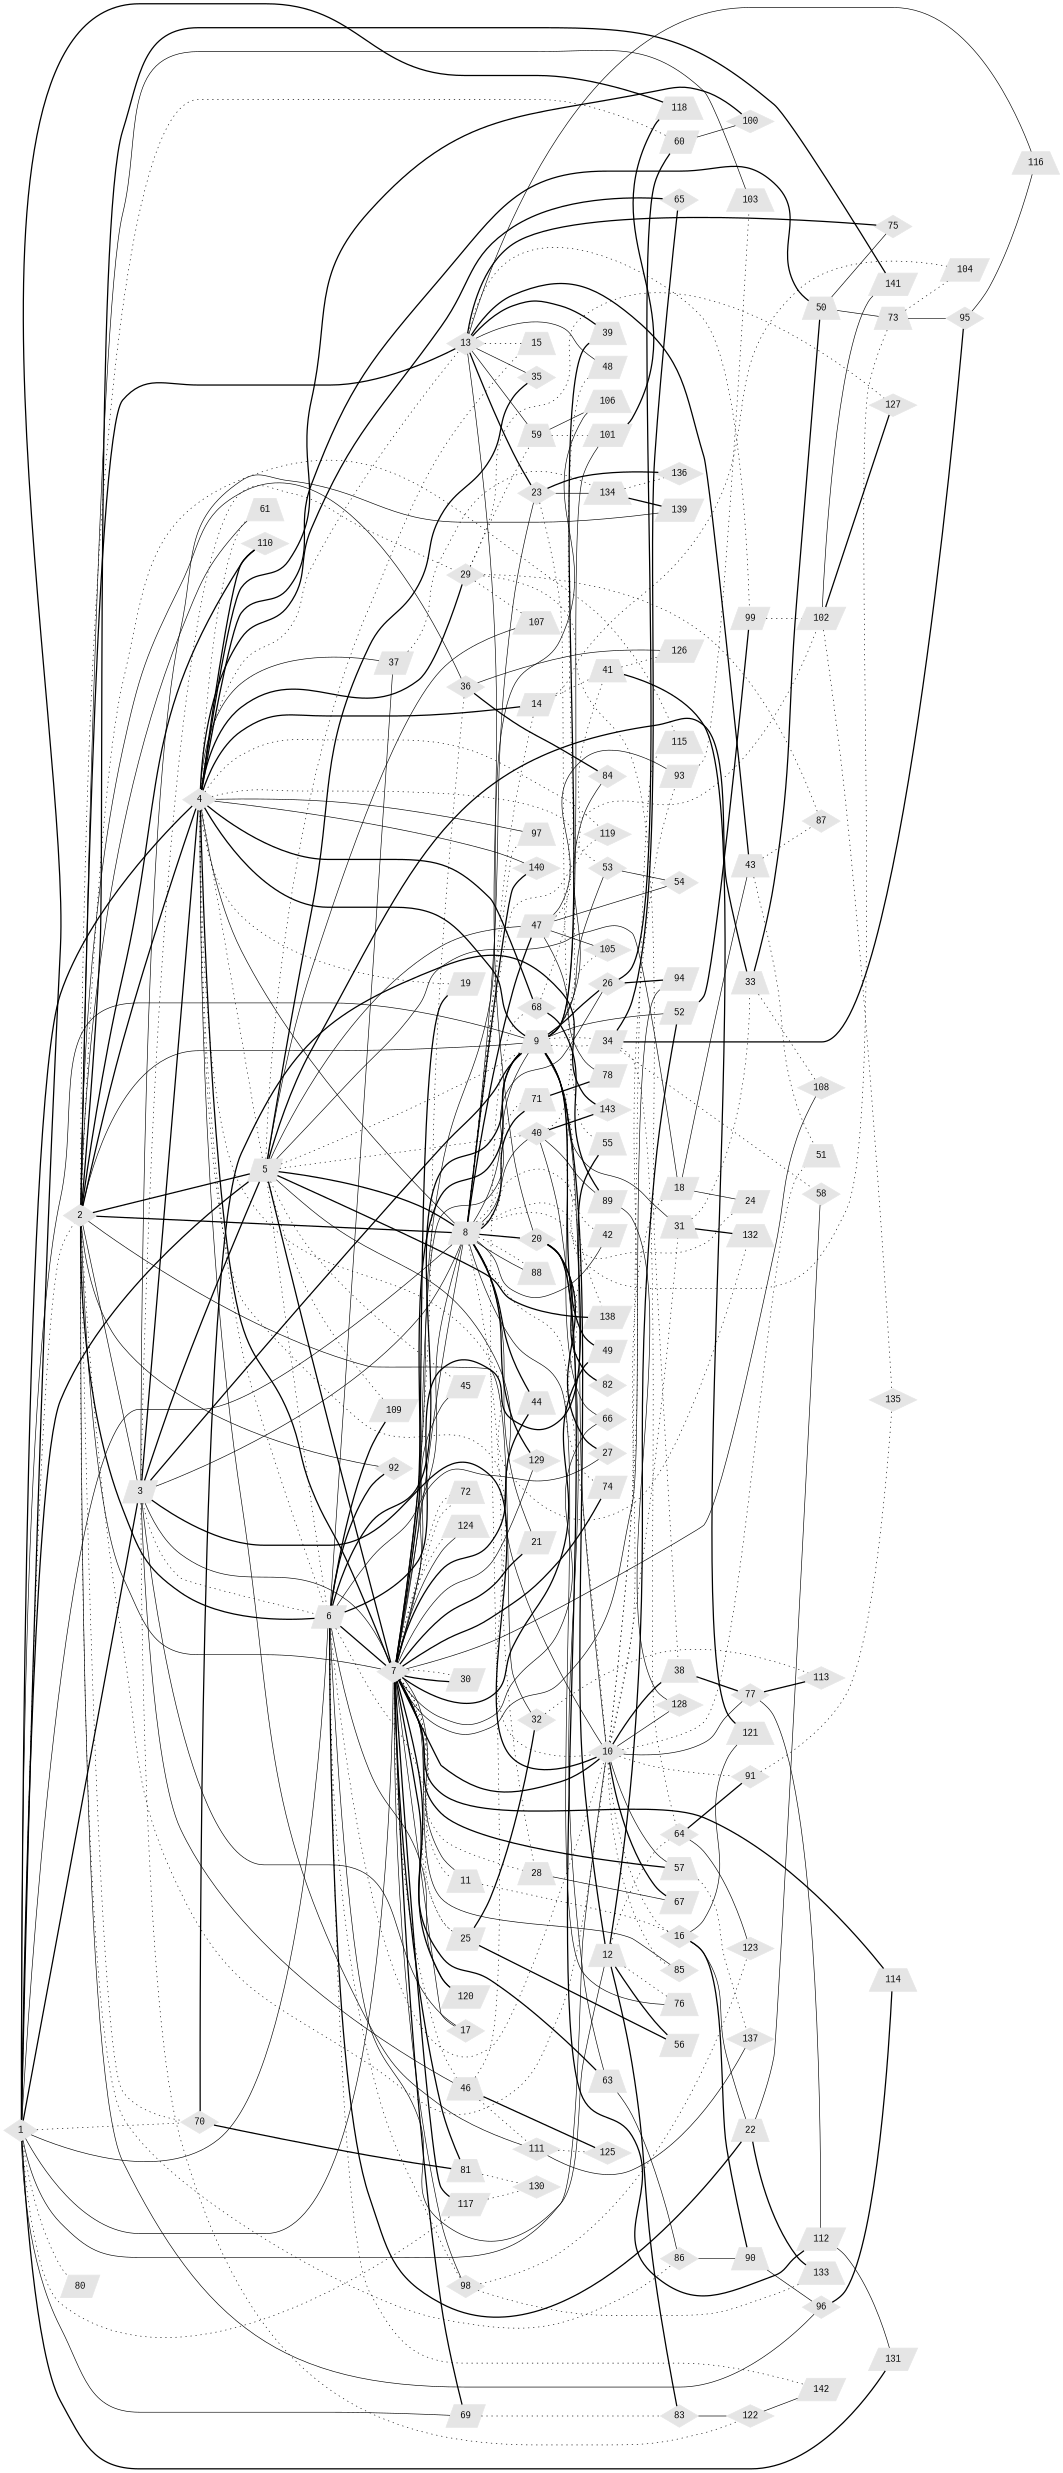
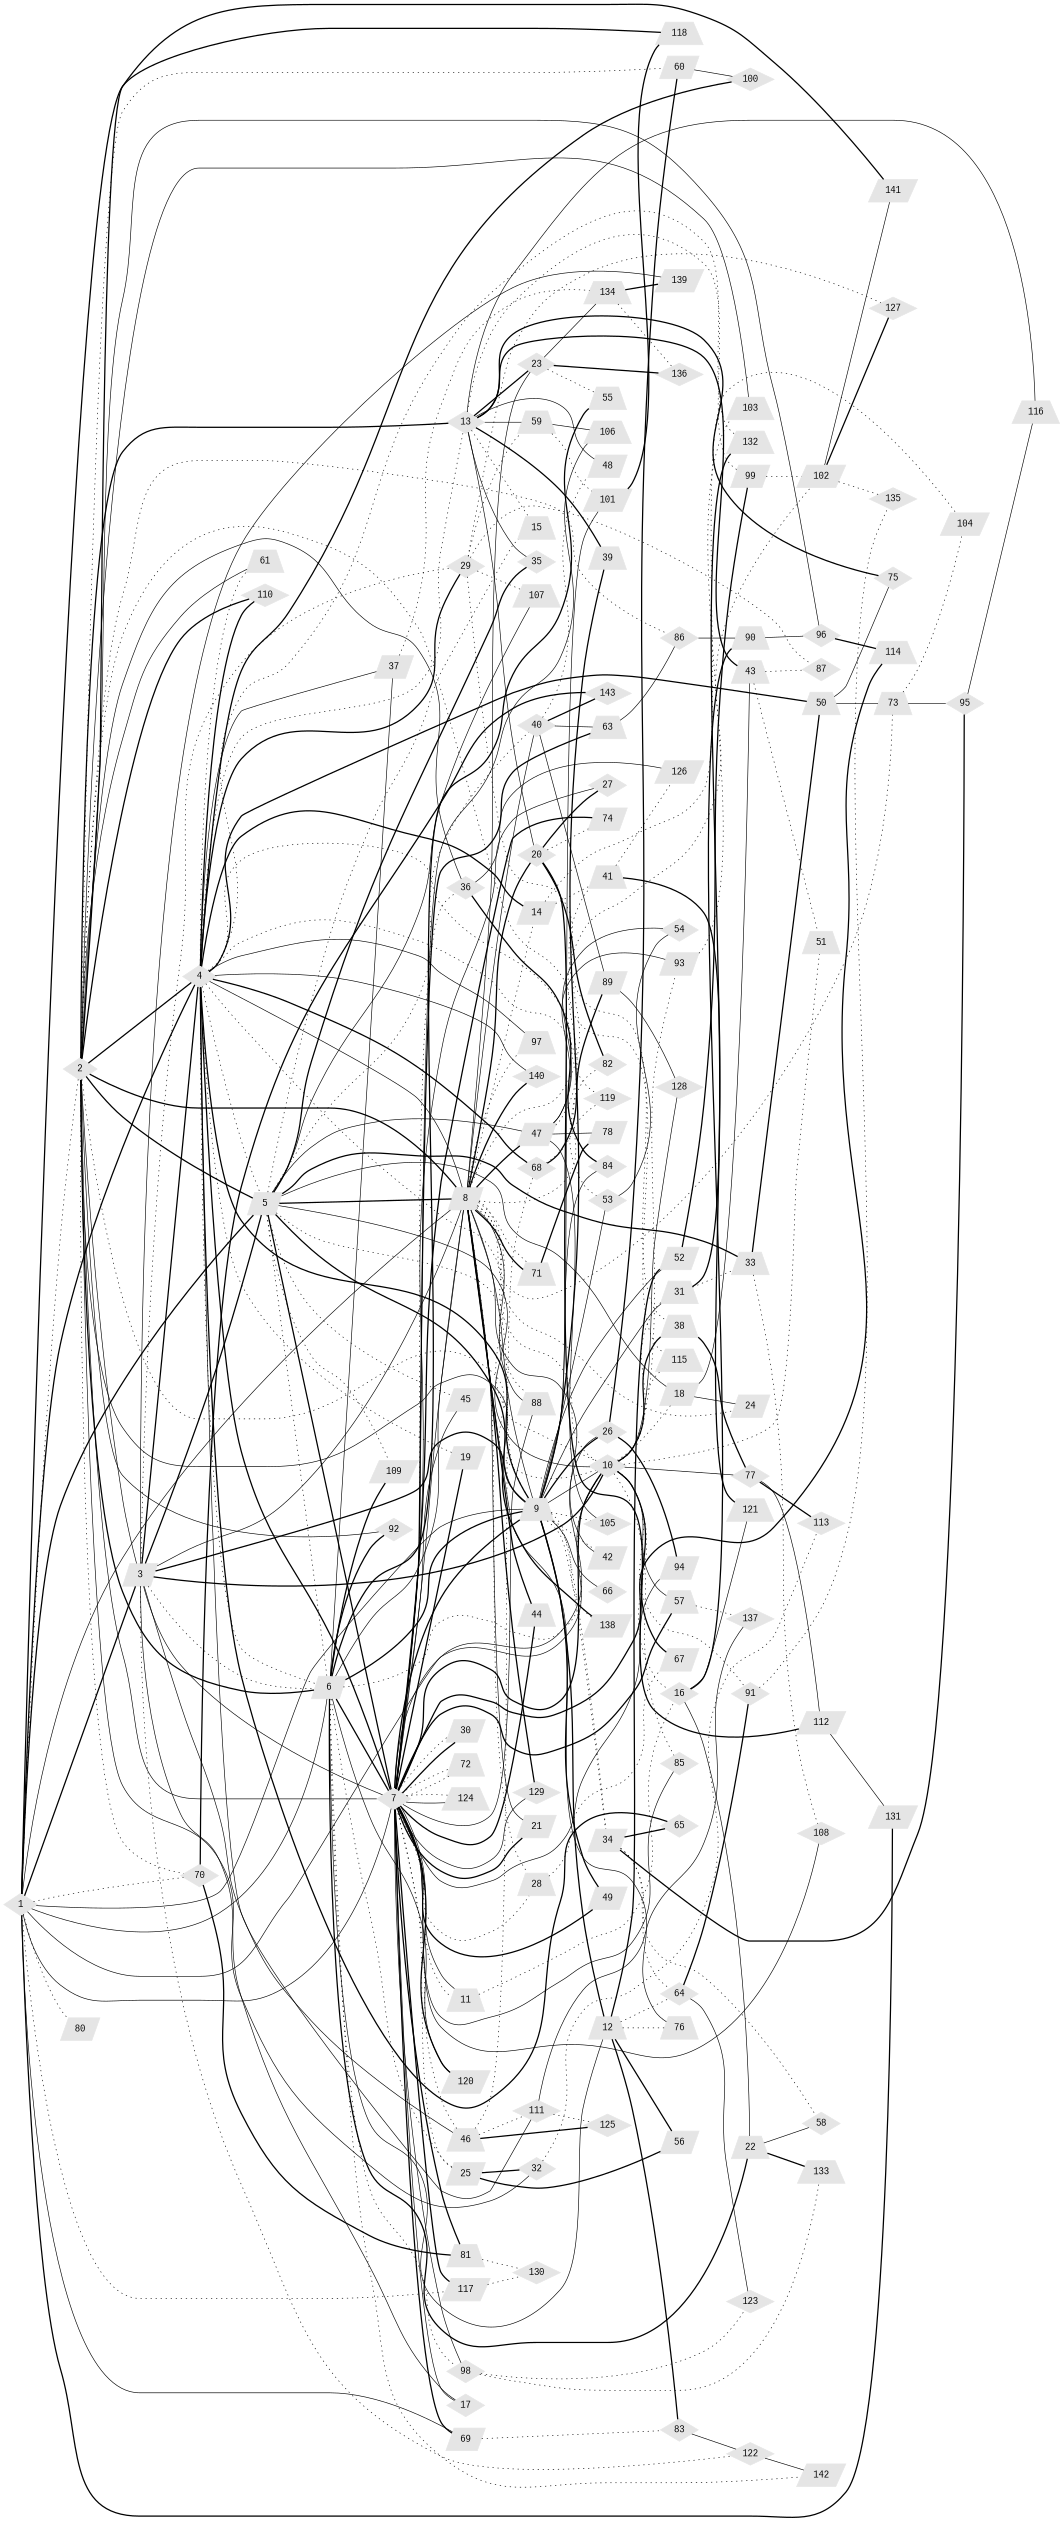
edge "66" -- "7": now "88" -- "7"
edge "28" -- "67": style solid -> dotted
